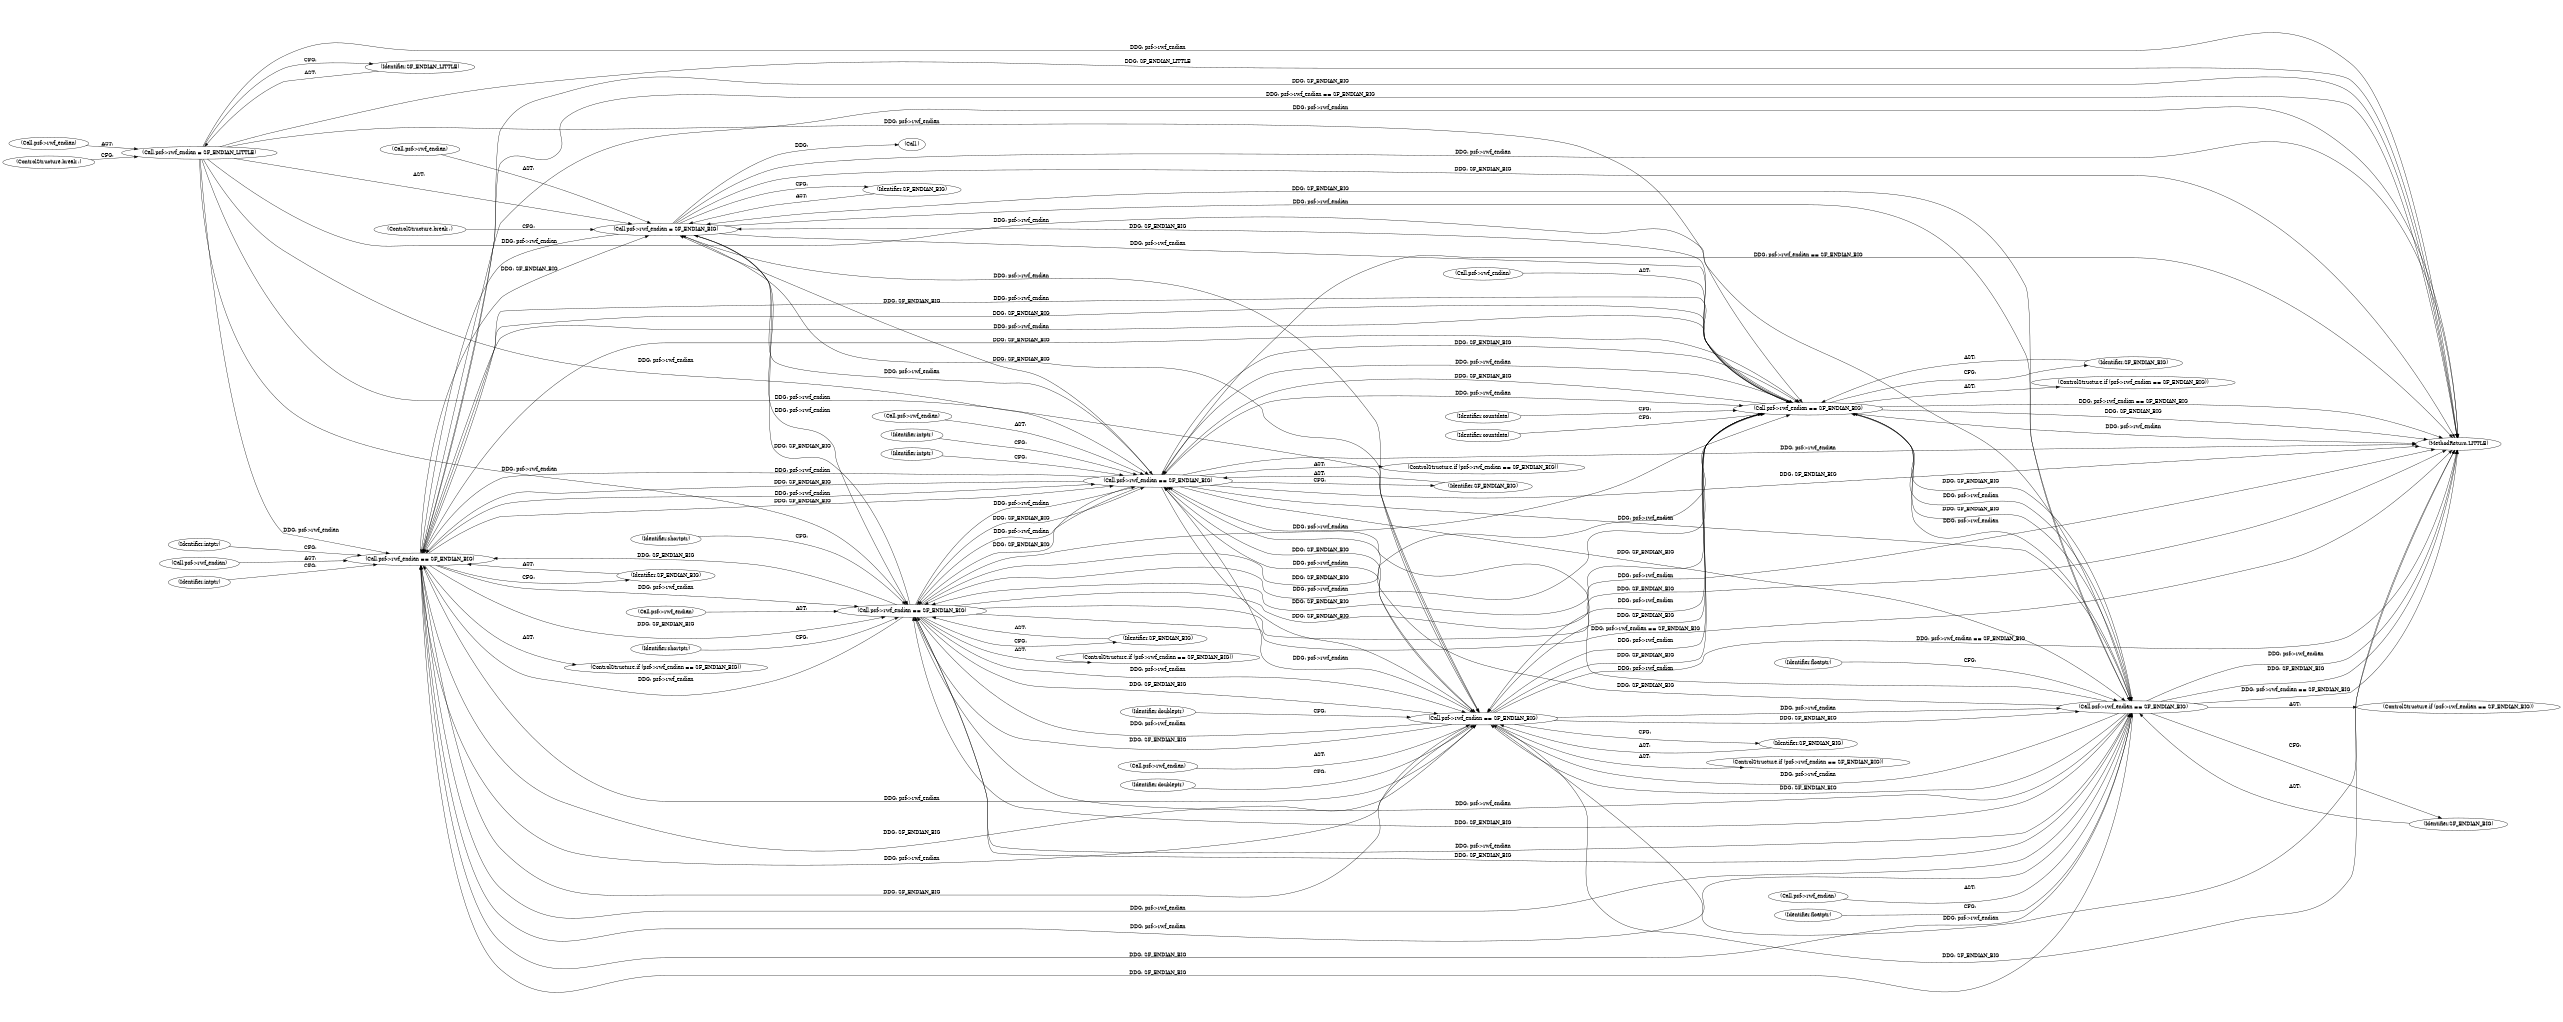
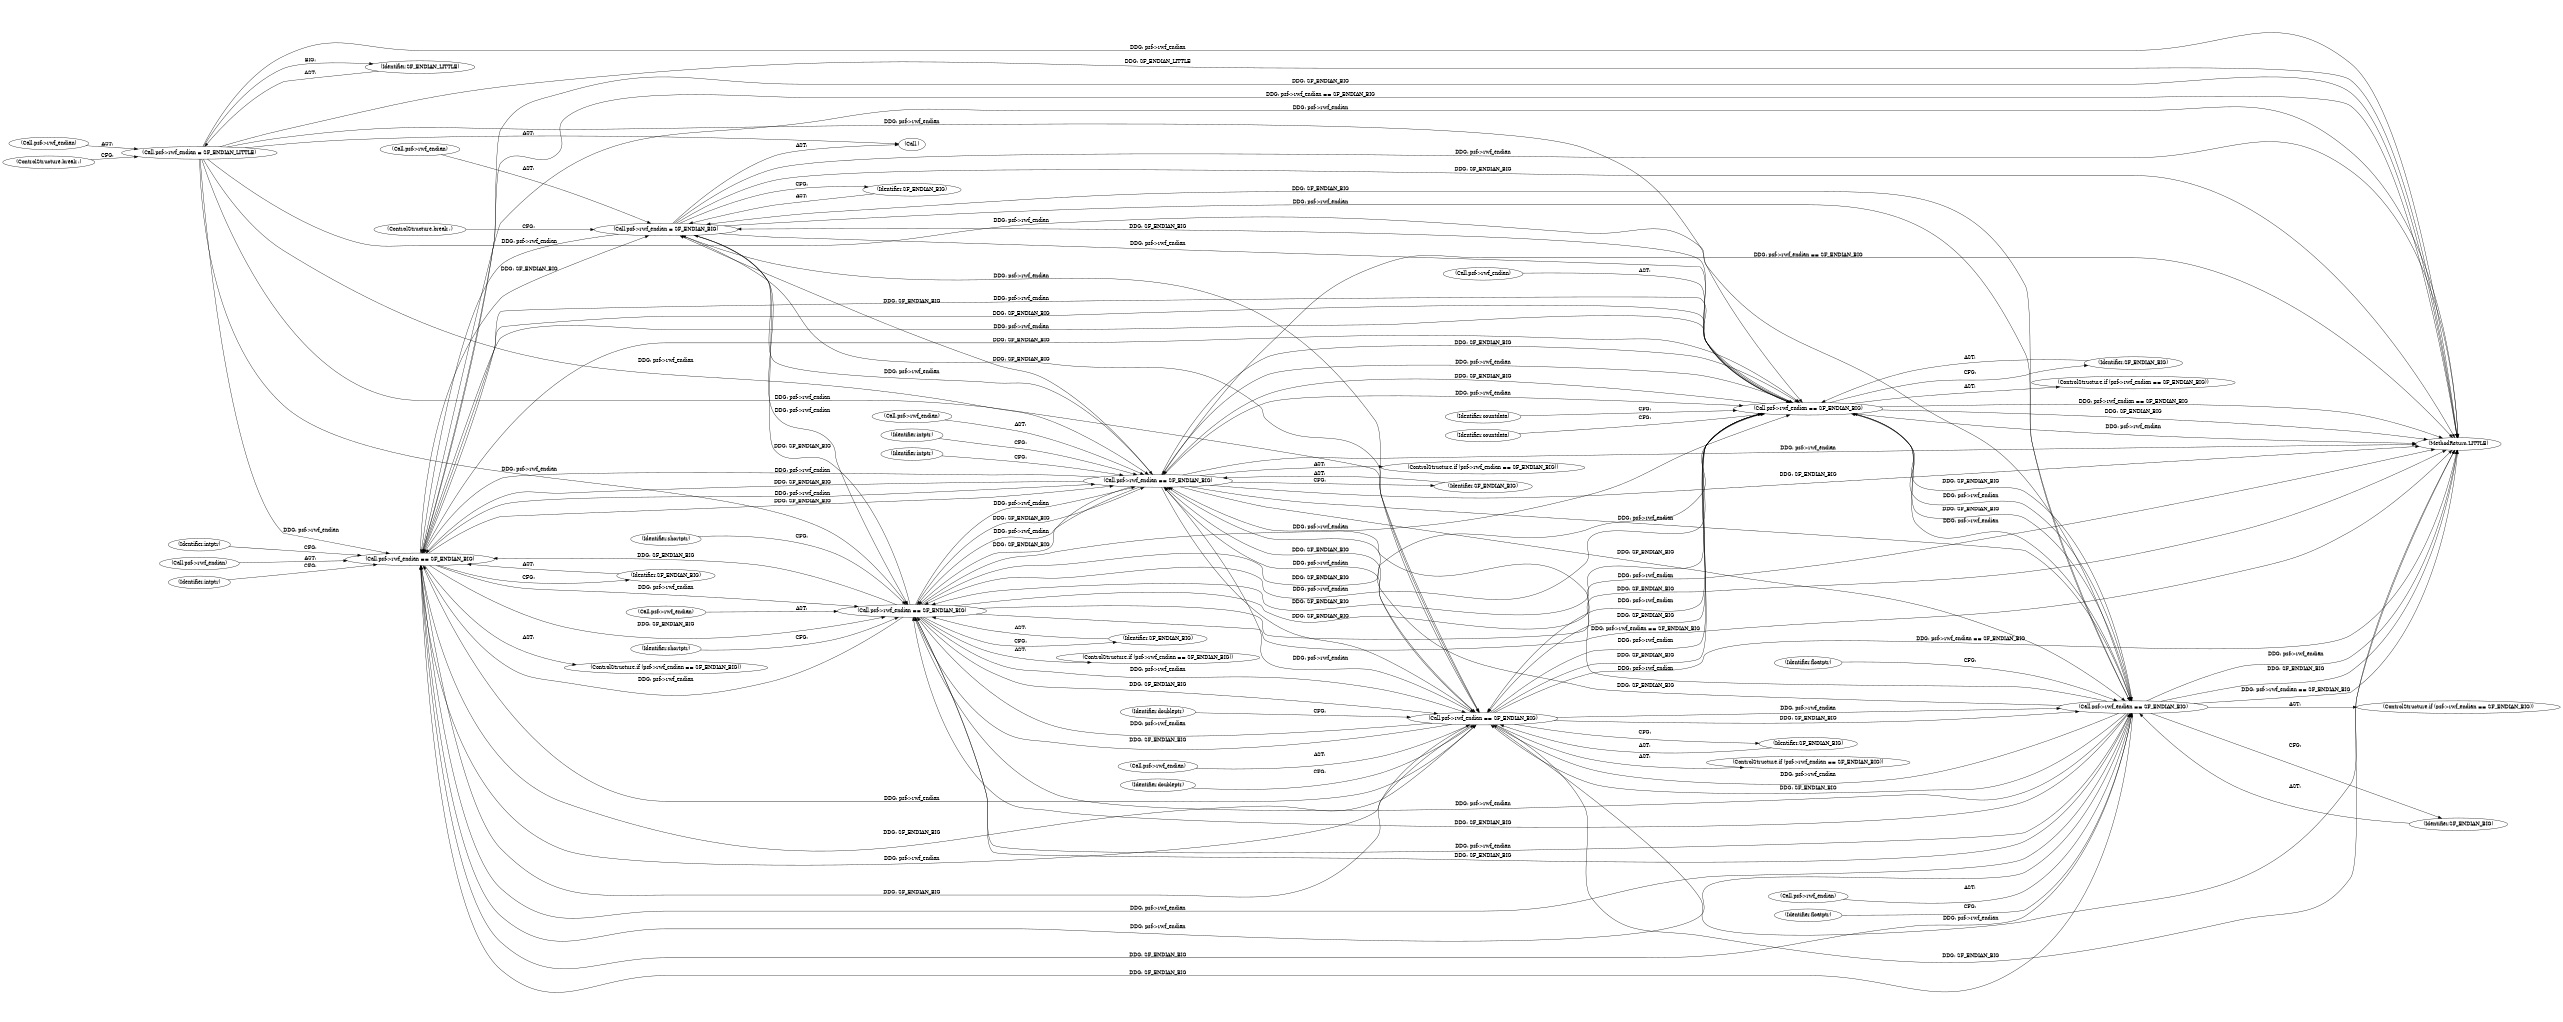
edge "(Call,psf->rwf_endian = SF_ENDIAN_LITTLE)" -> "(Identifier,SF_ENDIAN_LITTLE)": label "CFG: " -> "BIG: "
edge "(Call,psf->rwf_endian = SF_ENDIAN_BIG)" -> "(Call,)": label "DDG: " -> "AST: "
edge "(Call,psf->rwf_endian = SF_ENDIAN_LITTLE)" -> "(Call,psf->rwf_endian = SF_ENDIAN_BIG)": now "(Call,psf->rwf_endian = SF_ENDIAN_LITTLE)" -> "(Call,)"
